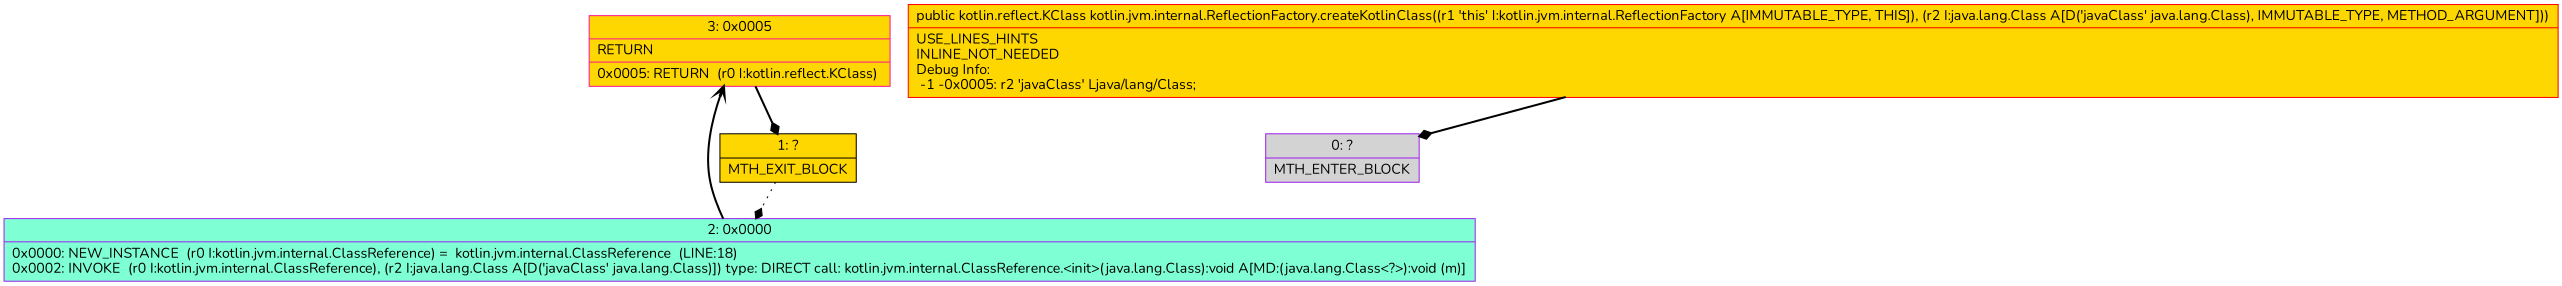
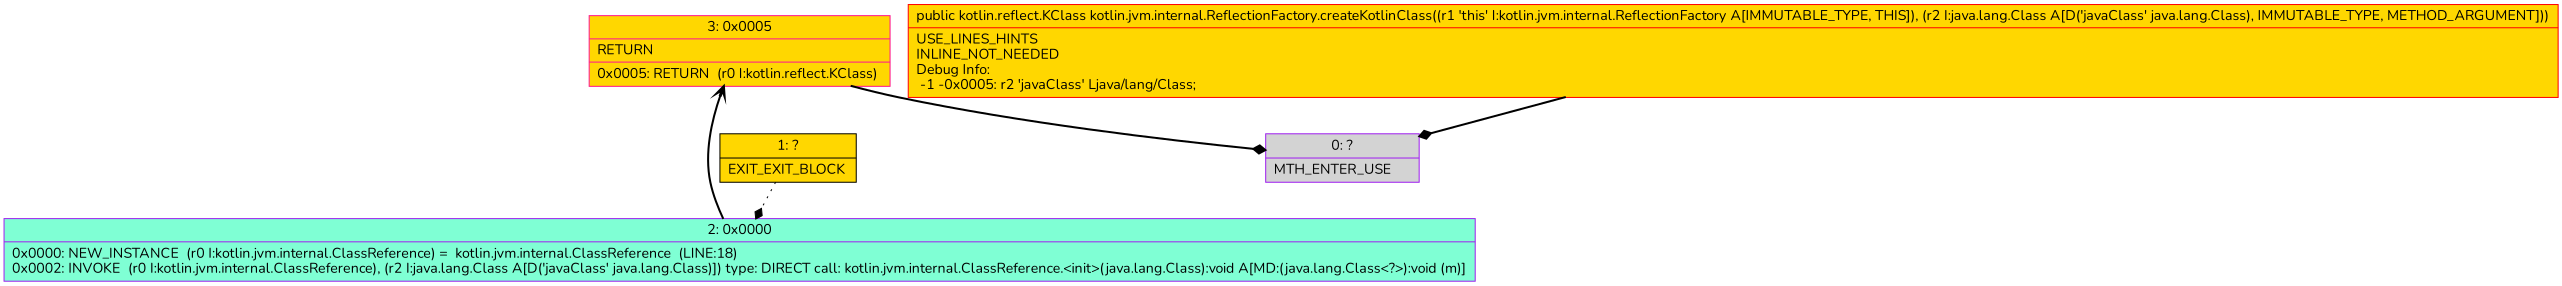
edge "3: 0x0005" -> "1: ?": now "3: 0x0005" -> "0: ?"
node "1: ?": text "MTH_EXIT_BLOCK" -> "EXIT_EXIT_BLOCK"
node "0: ?": text "MTH_ENTER_BLOCK" -> "MTH_ENTER_USE"
